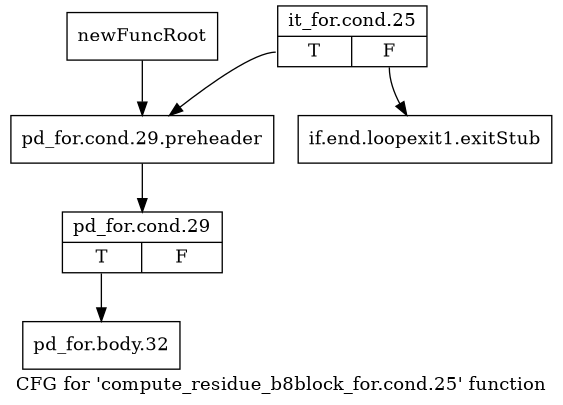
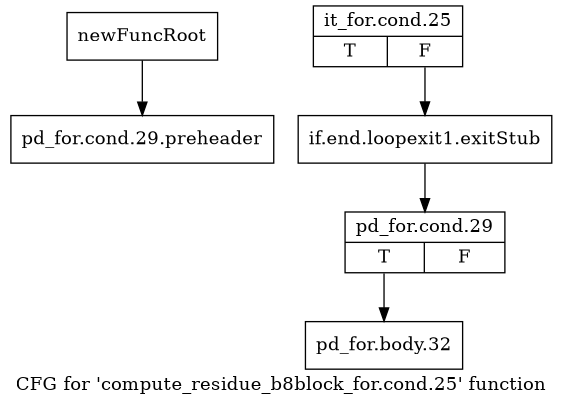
edge "it_for.cond.25" -> "pd_for.cond.29.preheader": removed
edge "pd_for.cond.29.preheader" -> "pd_for.cond.29": now "if.end.loopexit1.exitStub" -> "pd_for.cond.29"
